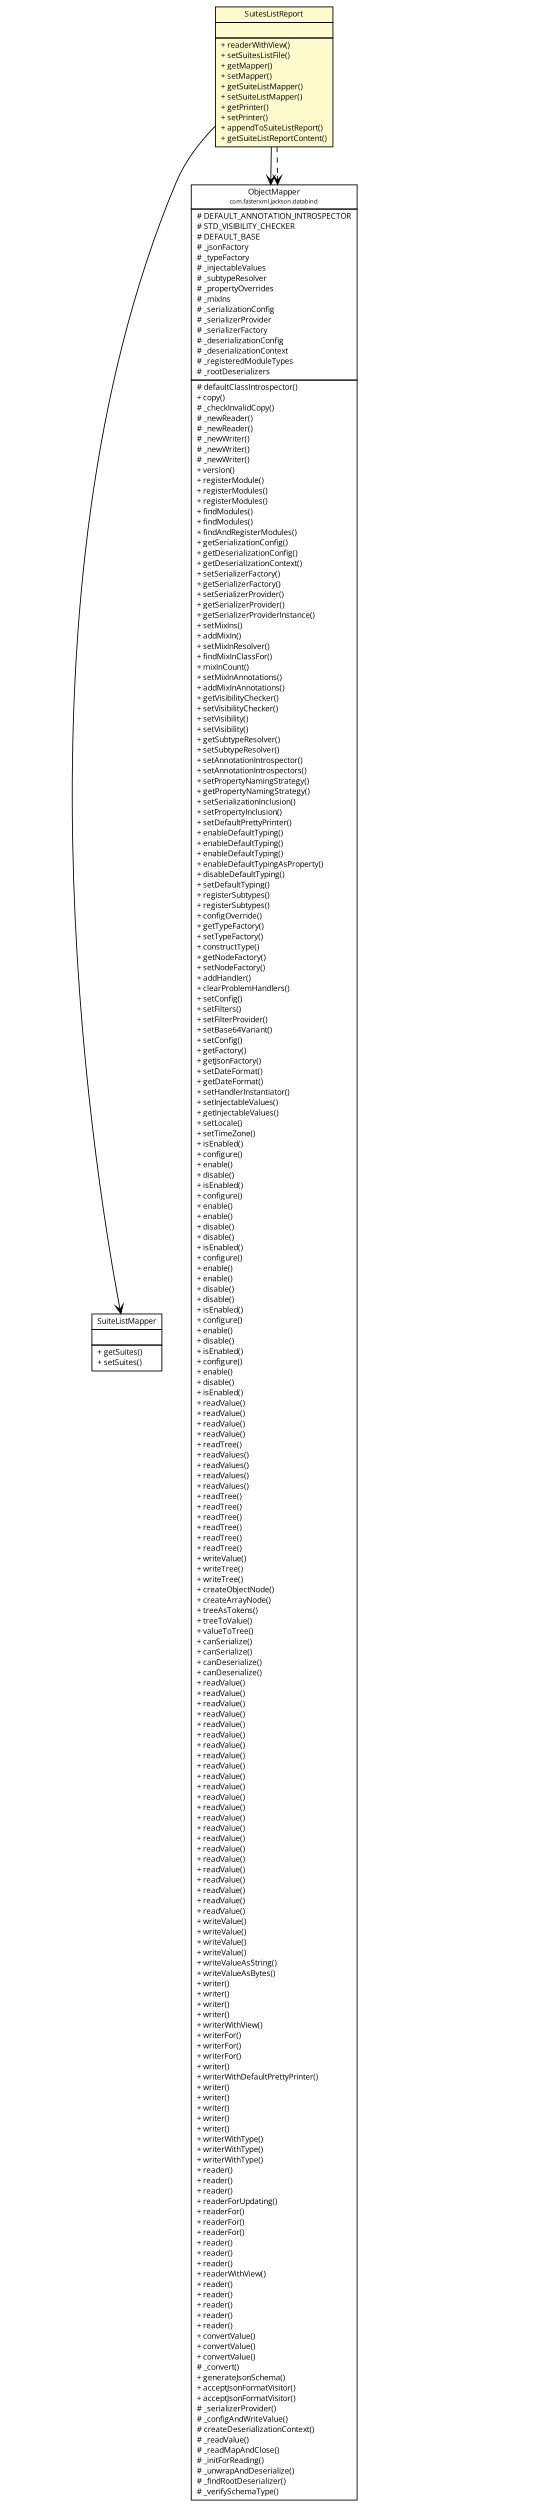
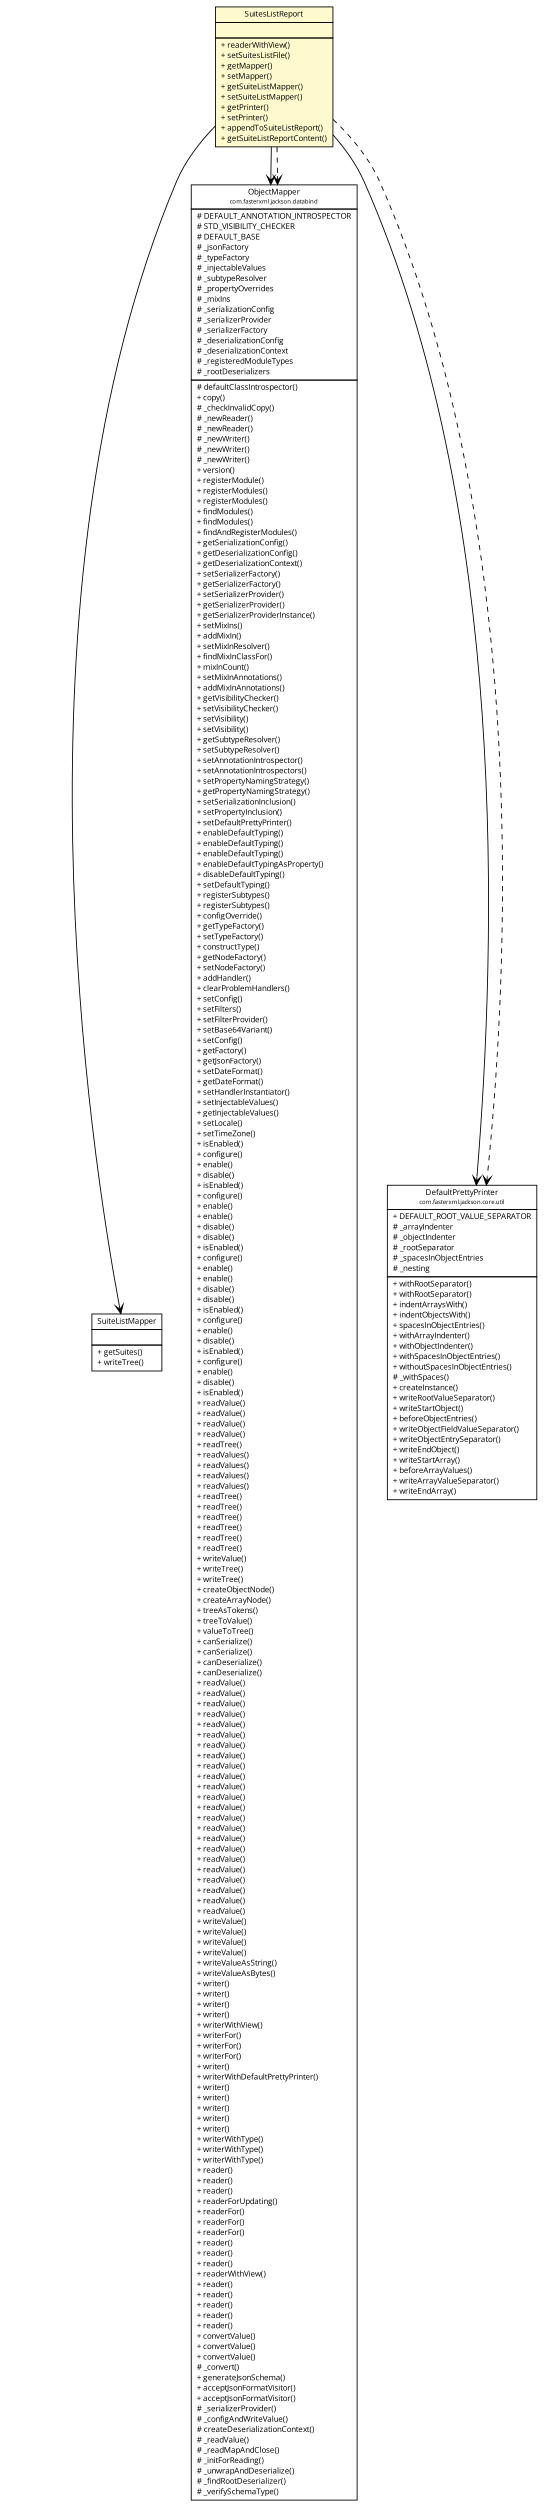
node "DefaultPrettyPrinter": added
node "SuiteListMapper": text "+ setSuites()" -> "+ writeTree()"
